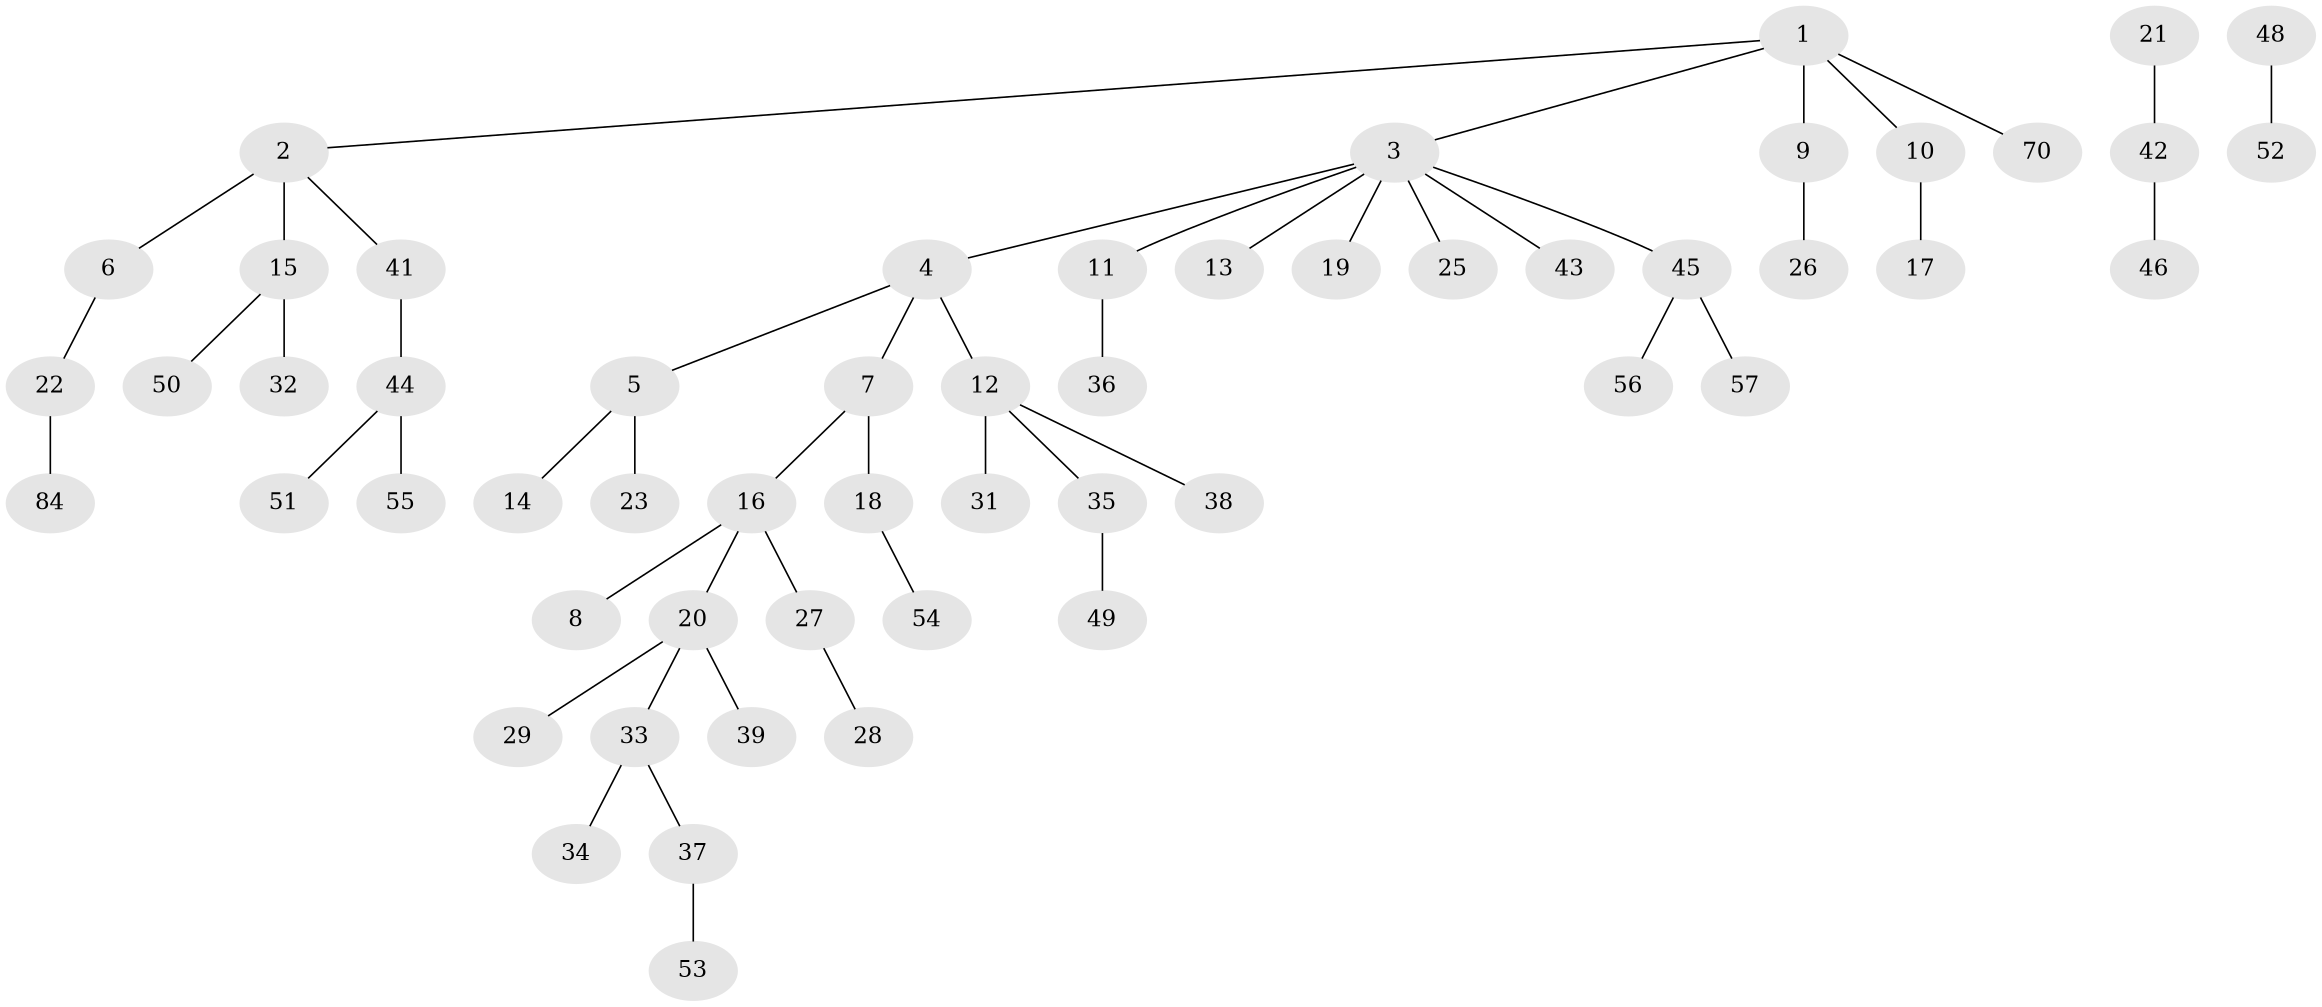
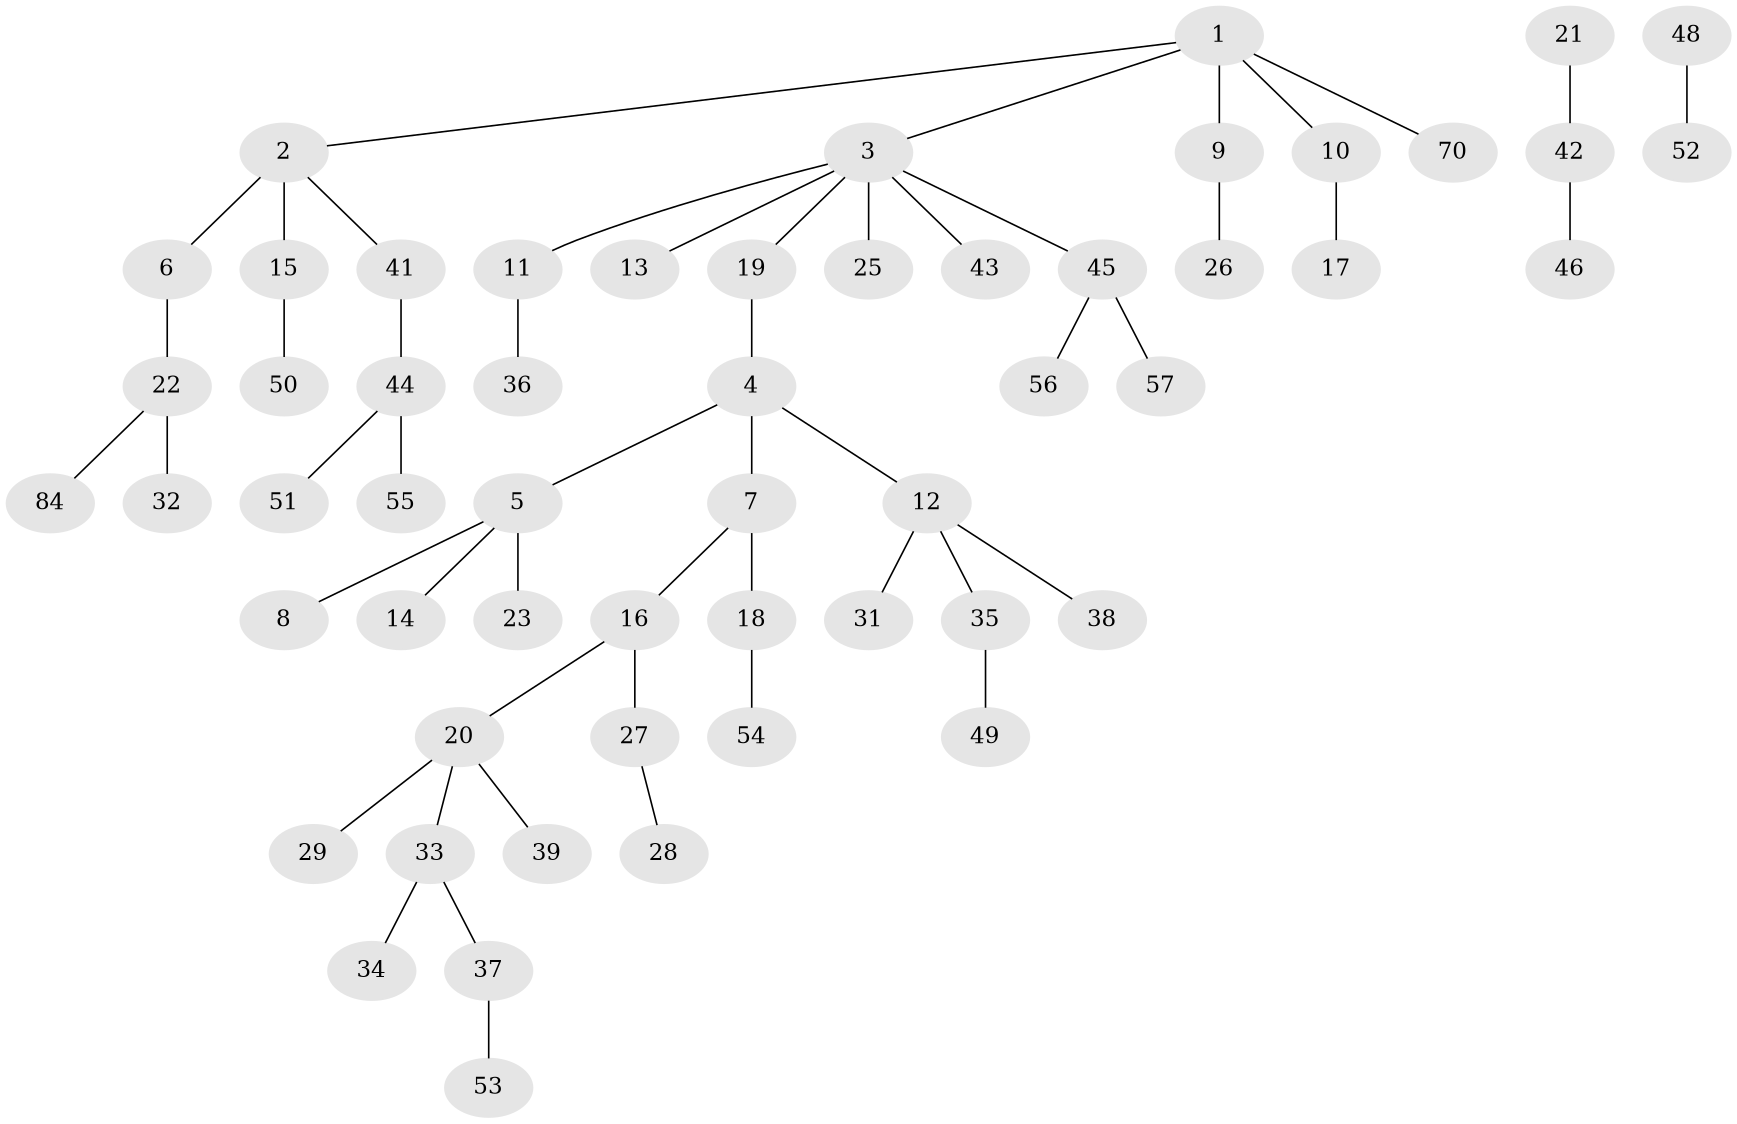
edge "3" -- "4": now "19" -- "4"
edge "15" -- "32": now "22" -- "32"
edge "16" -- "8": now "5" -- "8"
